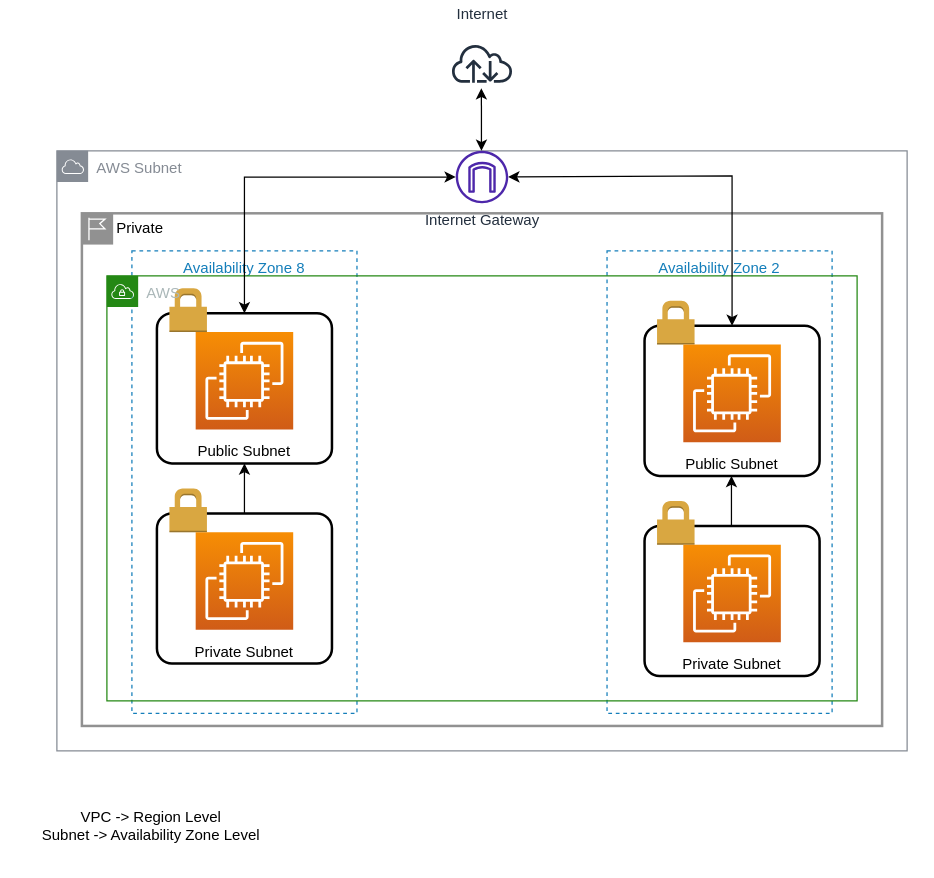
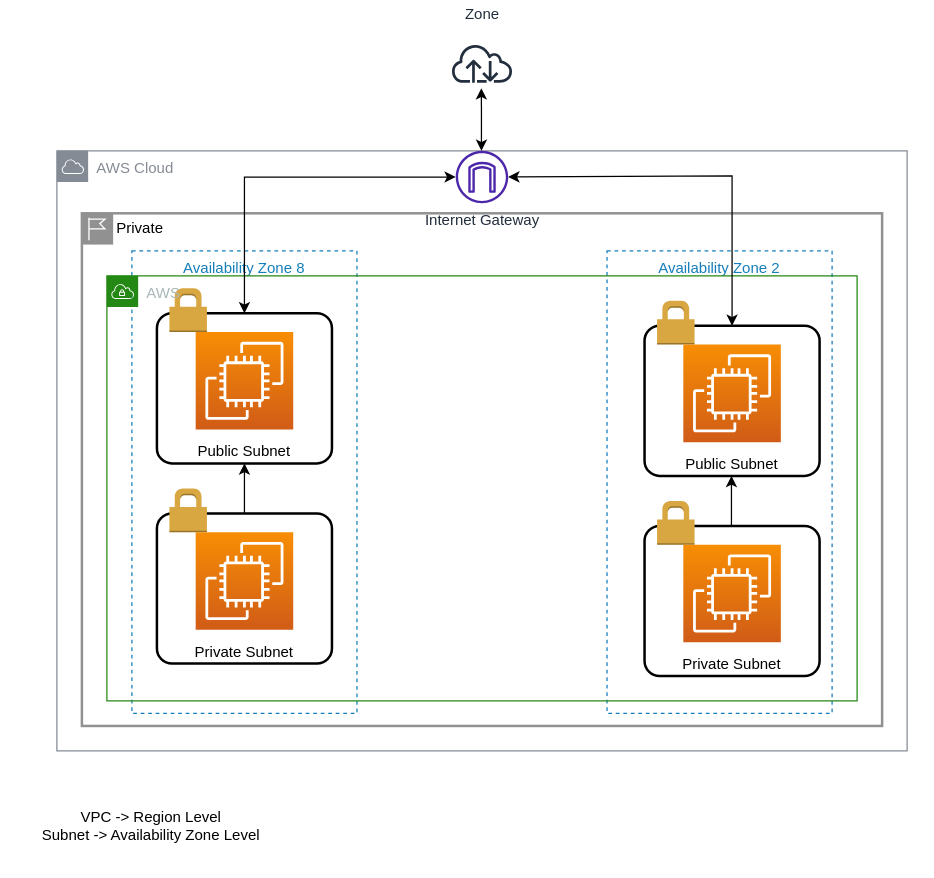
node "Internet": label "Internet" -> "Zone"
node "AWS Subnet": label "AWS Subnet" -> "AWS Cloud"
